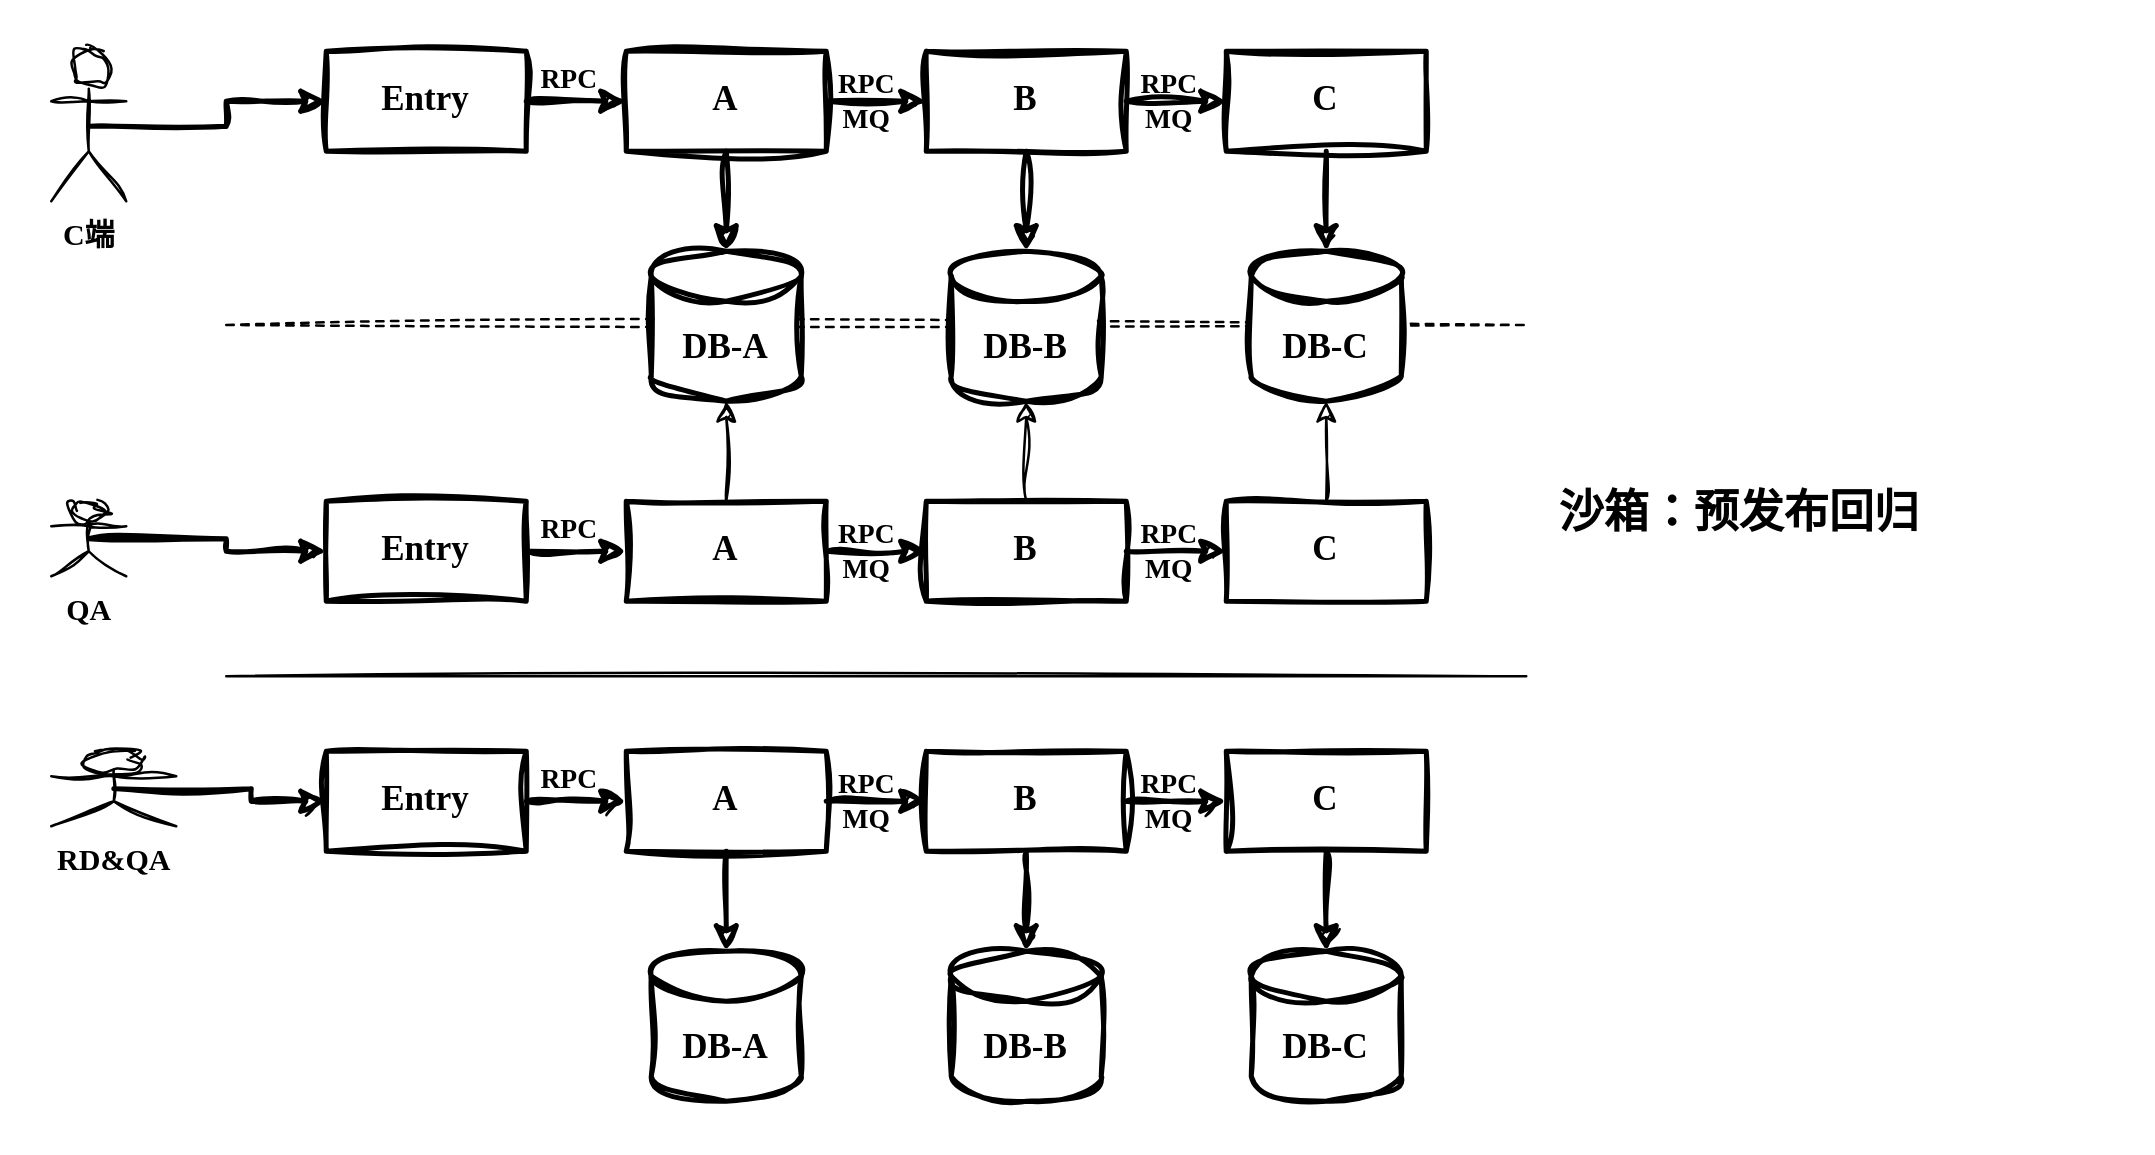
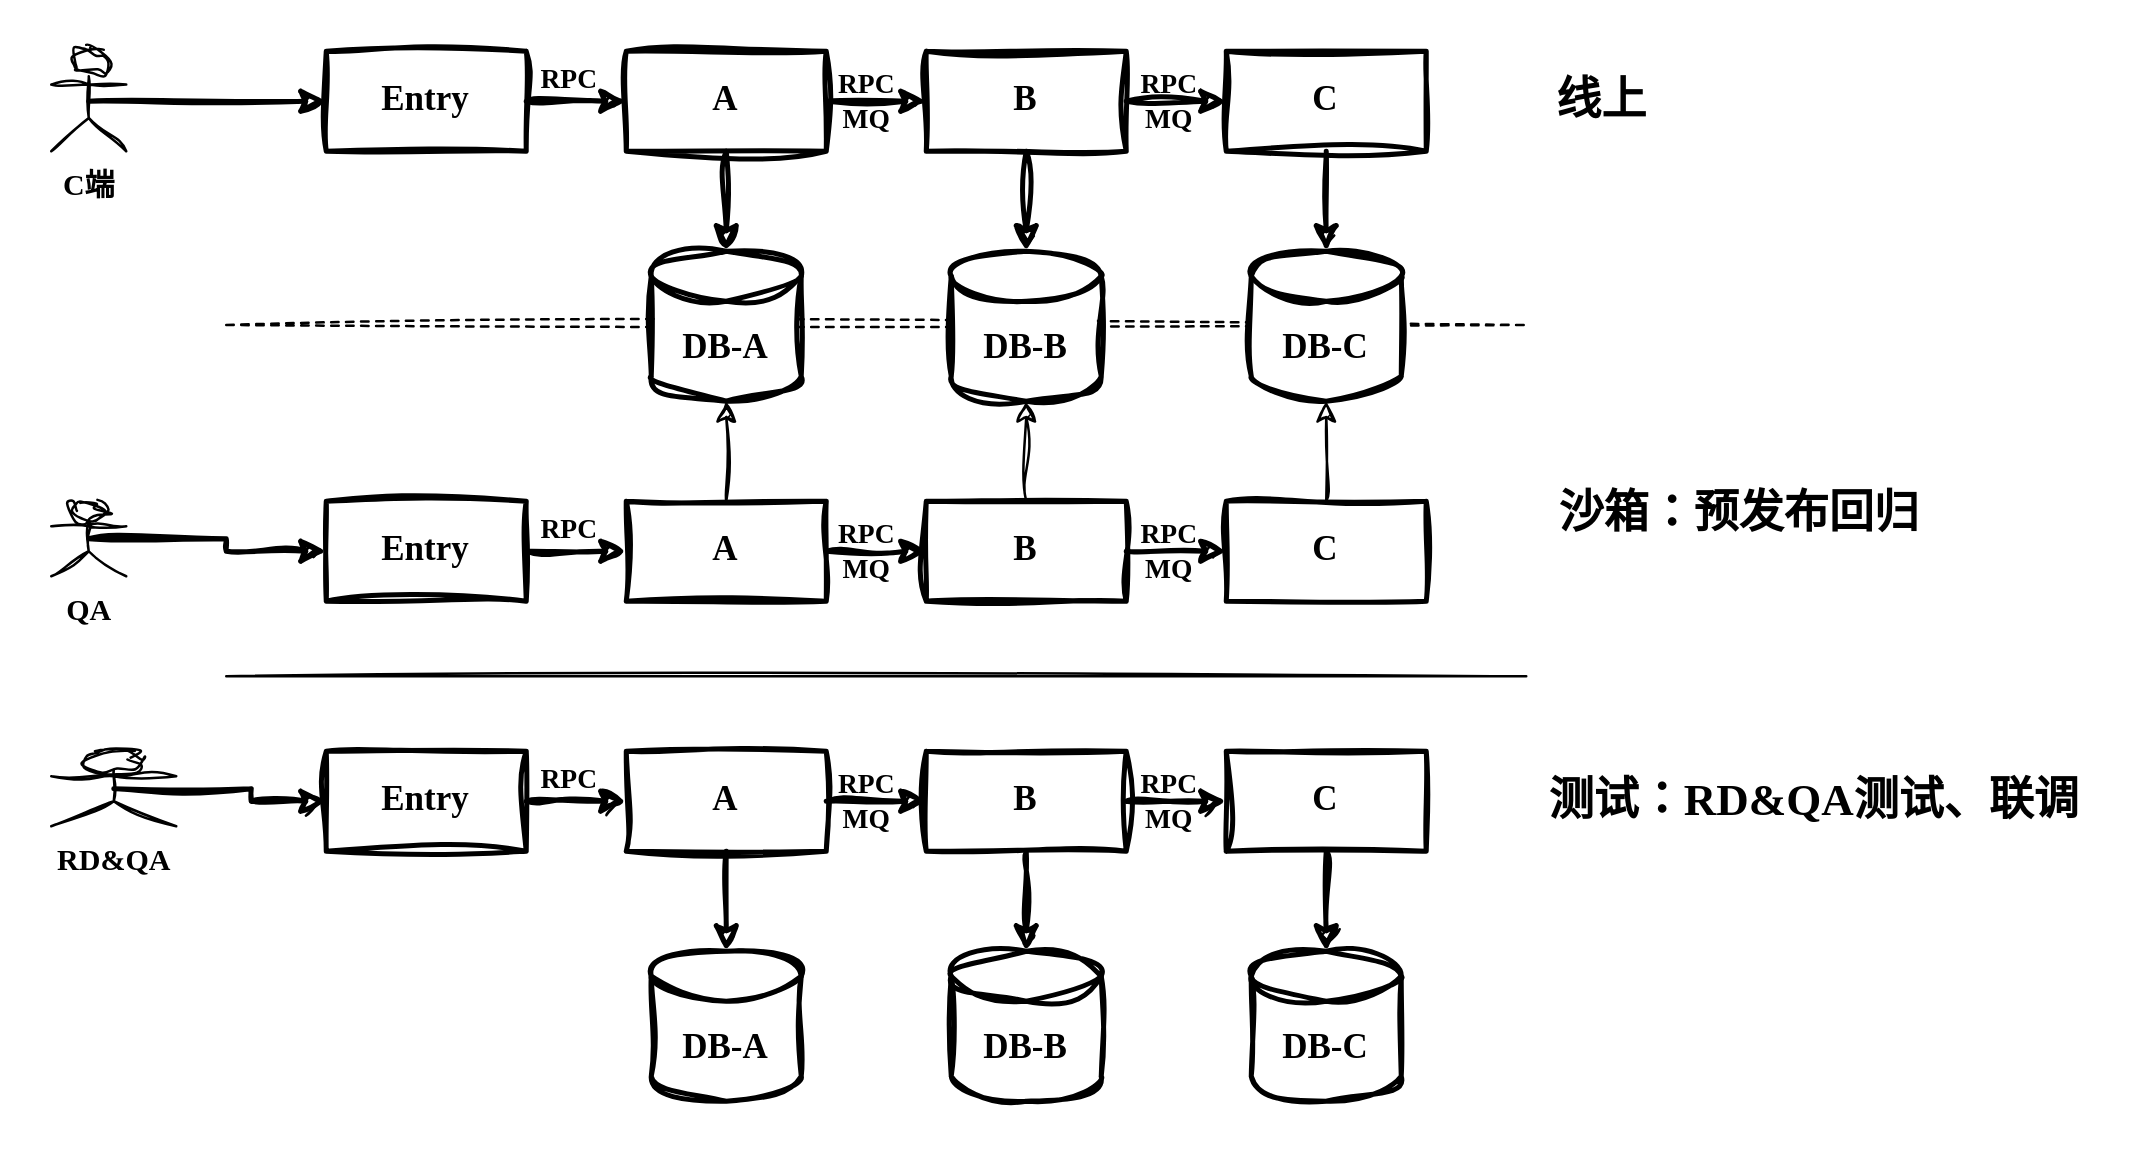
node "线上": added
node "C端": size 75x150 -> 75x100
node "测试：RD&QA测试、联调": added
